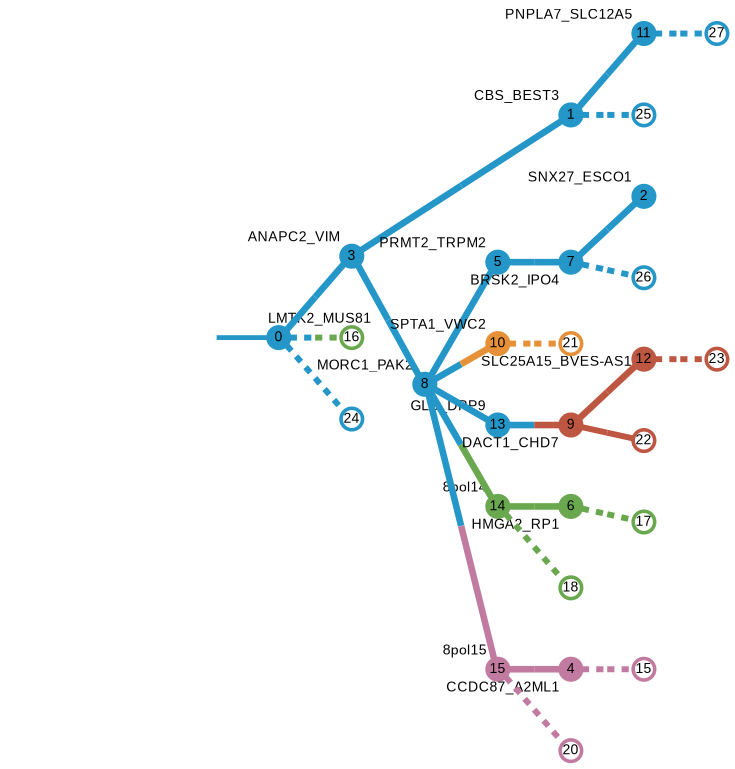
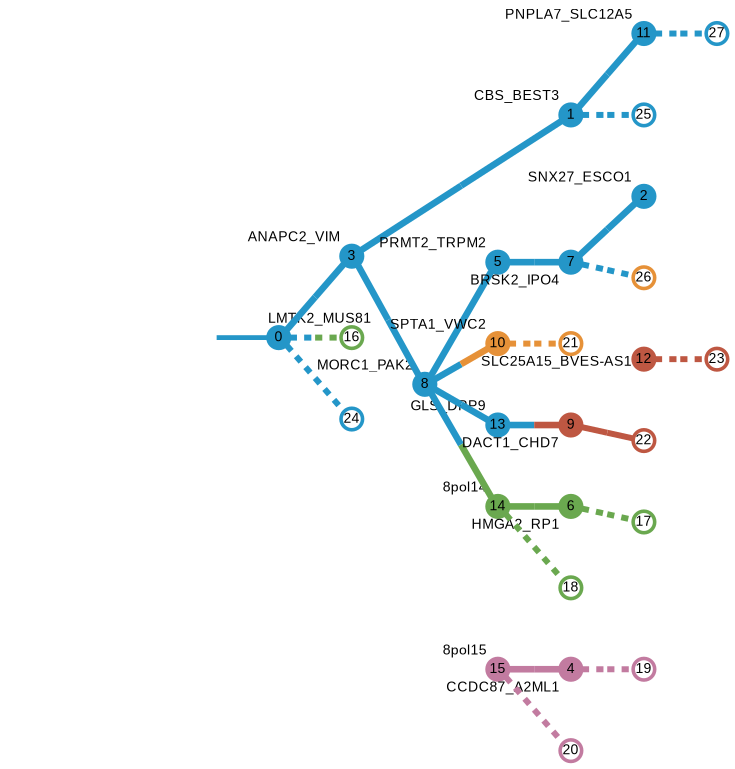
node "26": color #2496c8ff -> #e69138ff
edge "9 DACT1_CHD7" -> "12 SLC25A15_BVES-AS1": removed
edge "8 MORC1_PAK2" -> "15 8pol15": removed
node "15": label "15" -> "19"
